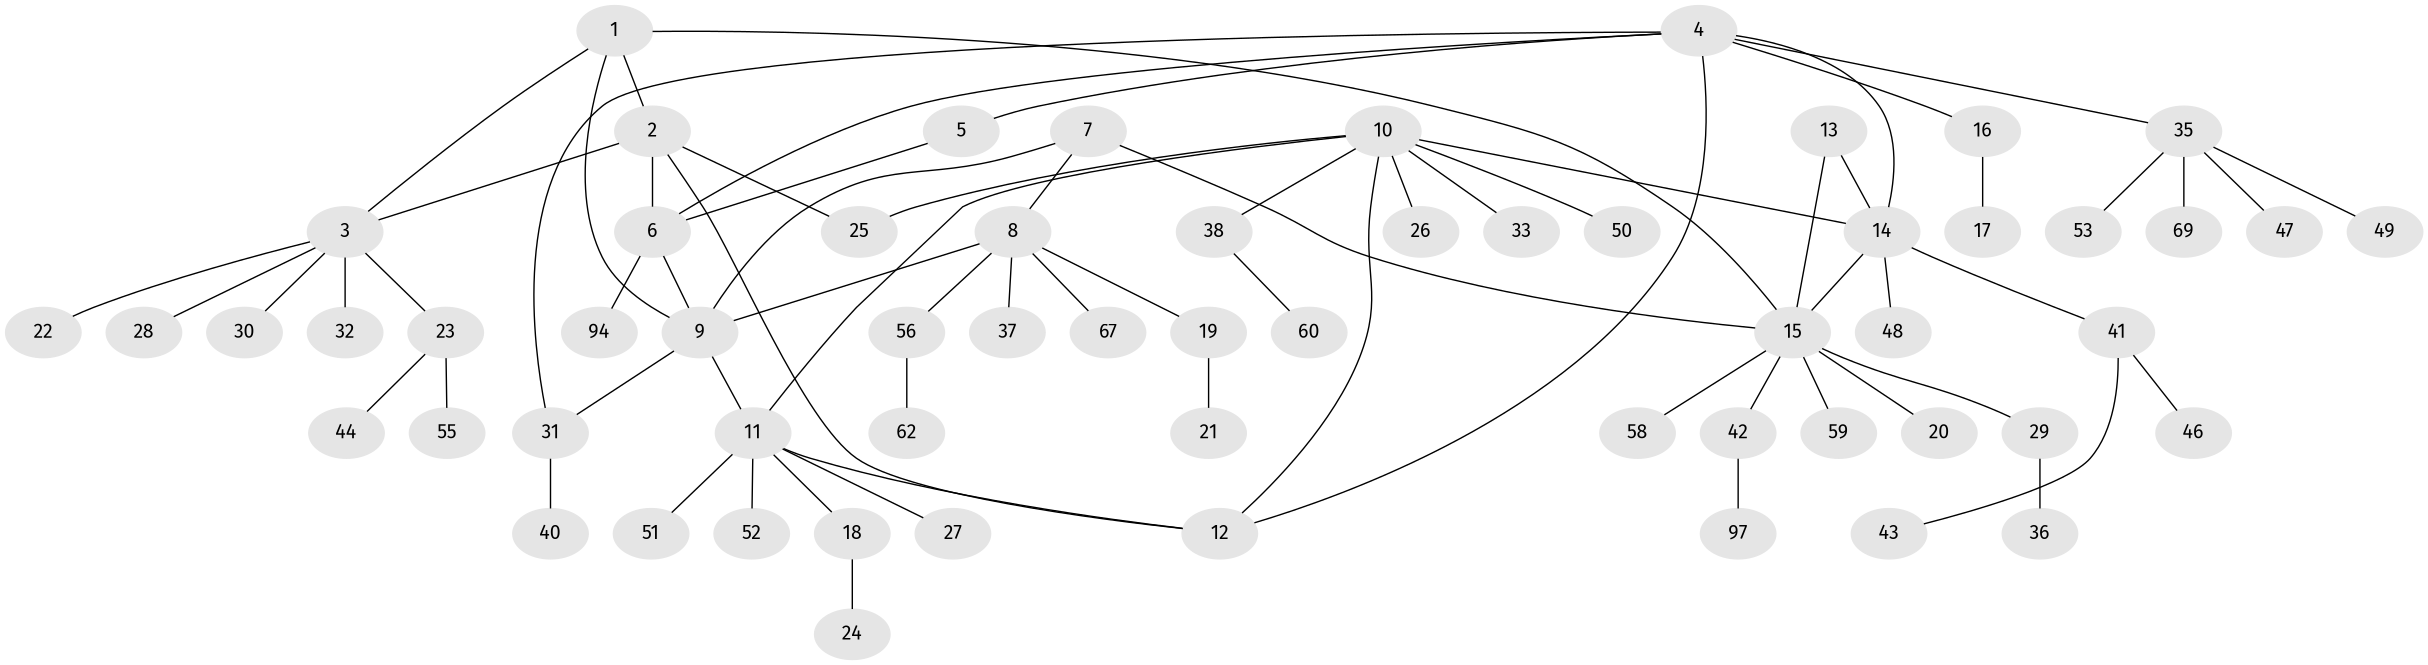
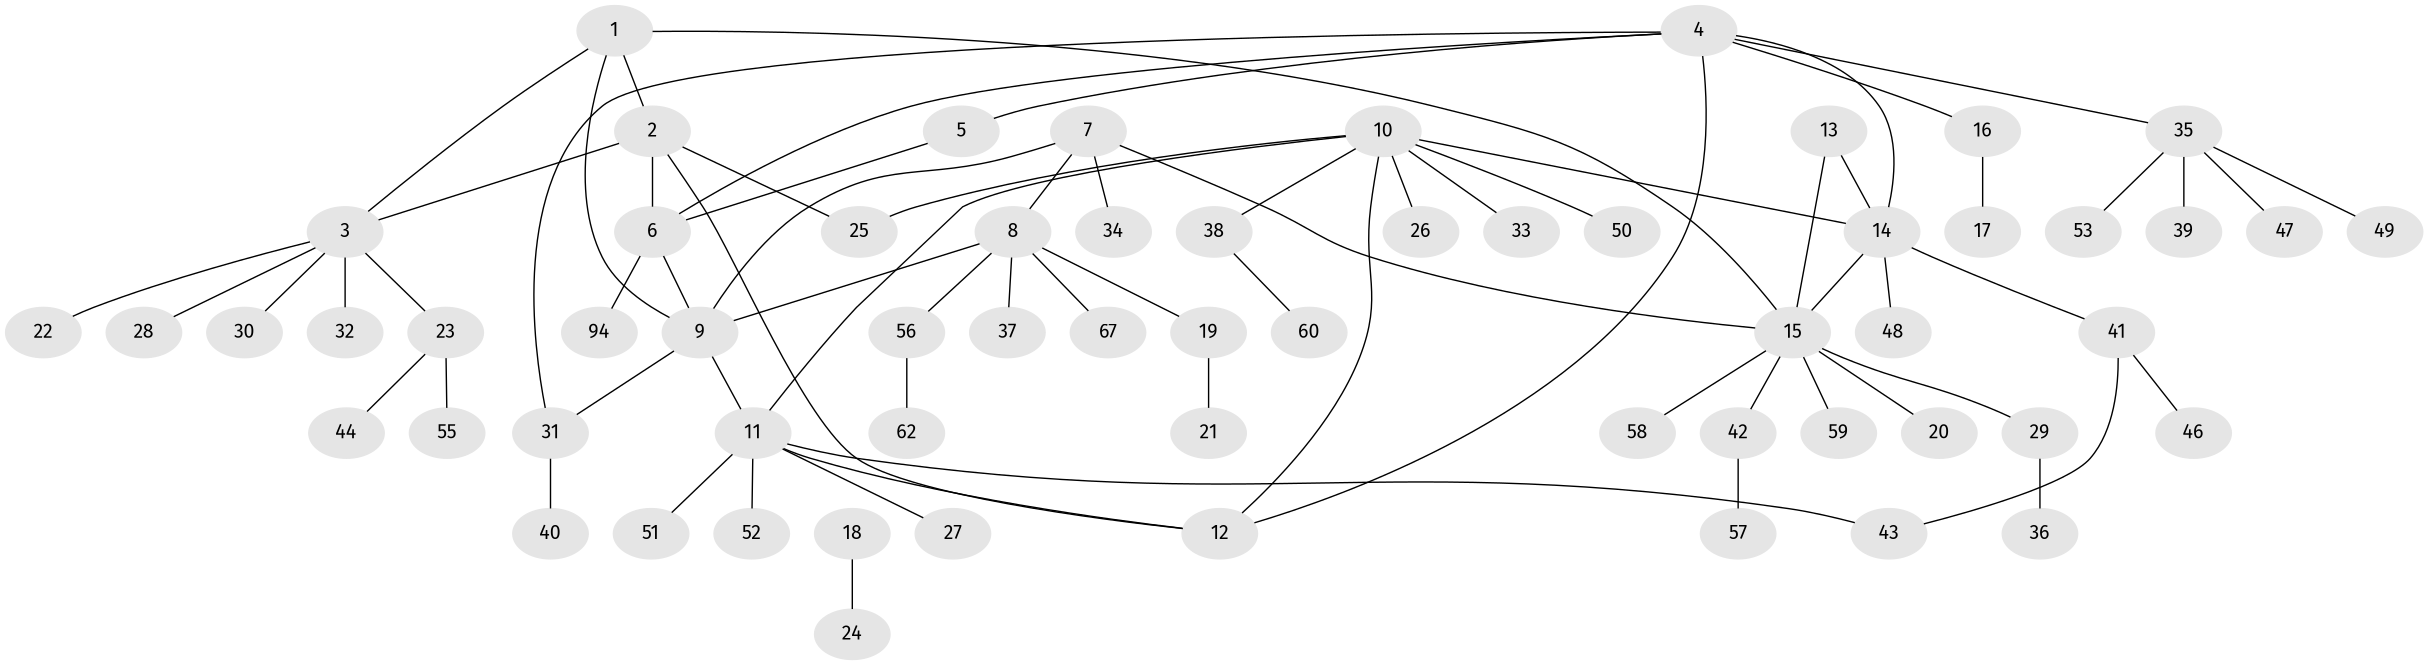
node "34": added
node "69": label "69" -> "39"
edge "11" -- "18": now "11" -- "43"
node "97": label "97" -> "57"
